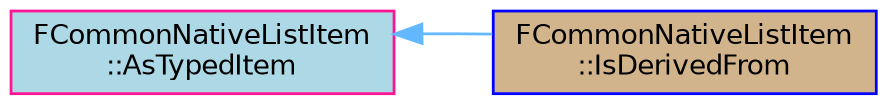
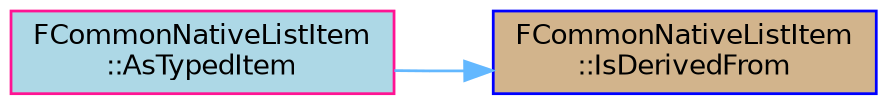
edge "FCommonNativeListItem ::IsDerivedFrom" -> "FCommonNativeListItem ::AsTypedItem": reversed
